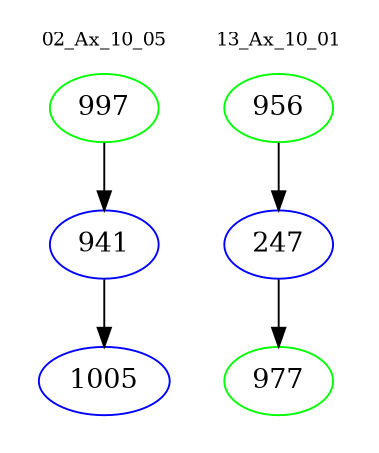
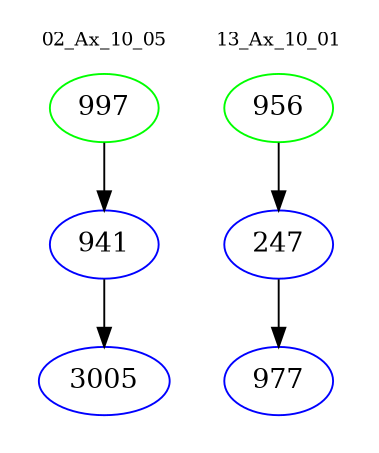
node "1005": label "1005" -> "3005"
node "977": color green -> blue
